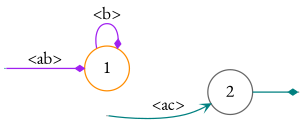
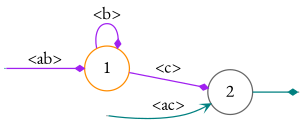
edge "1" -> "2": added, label "<c>"
